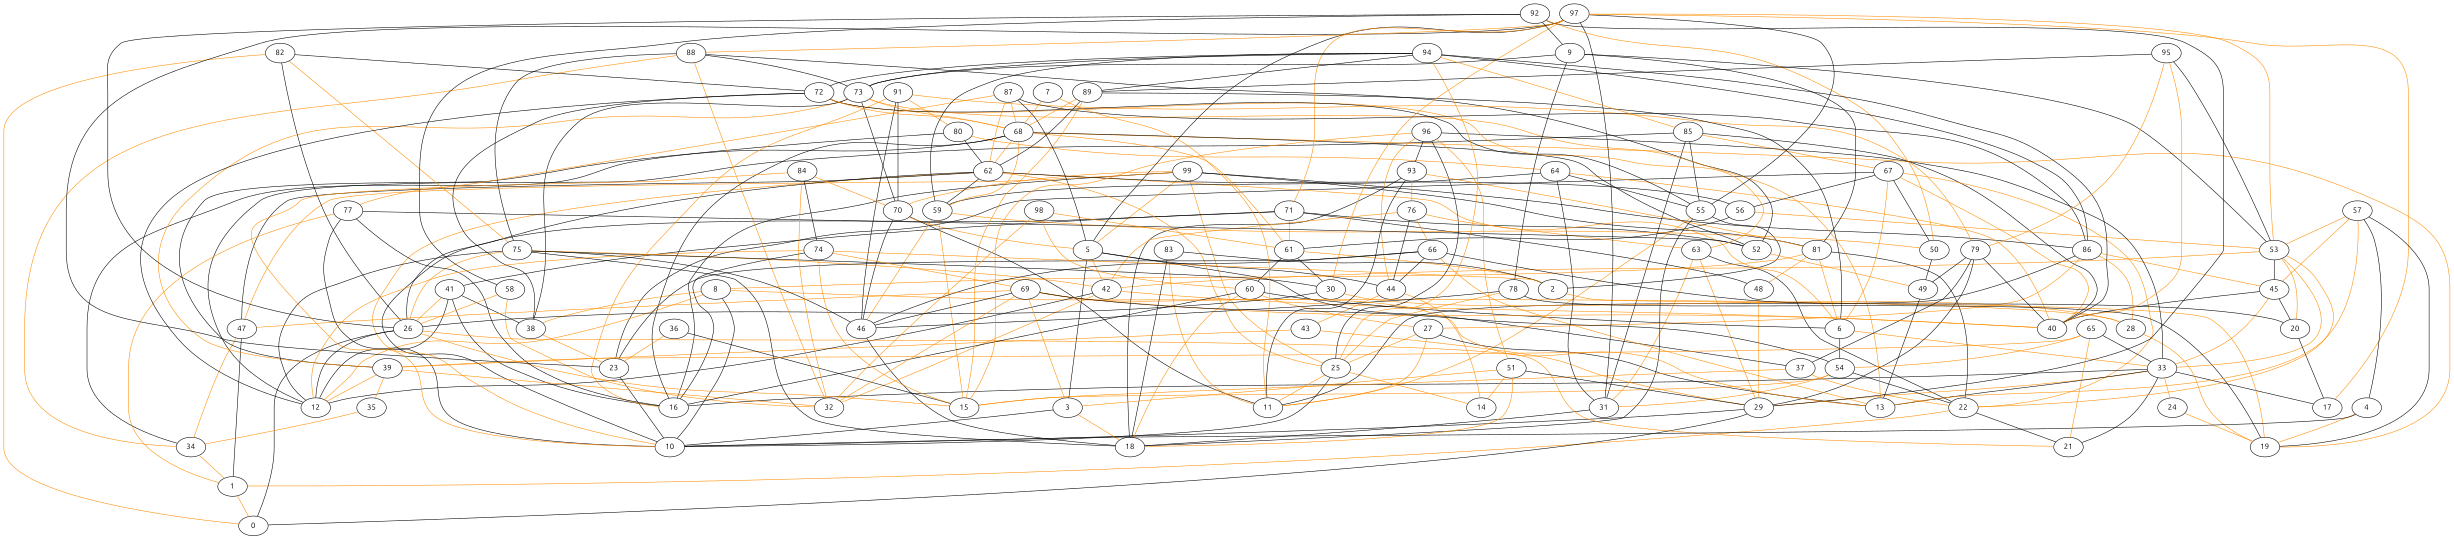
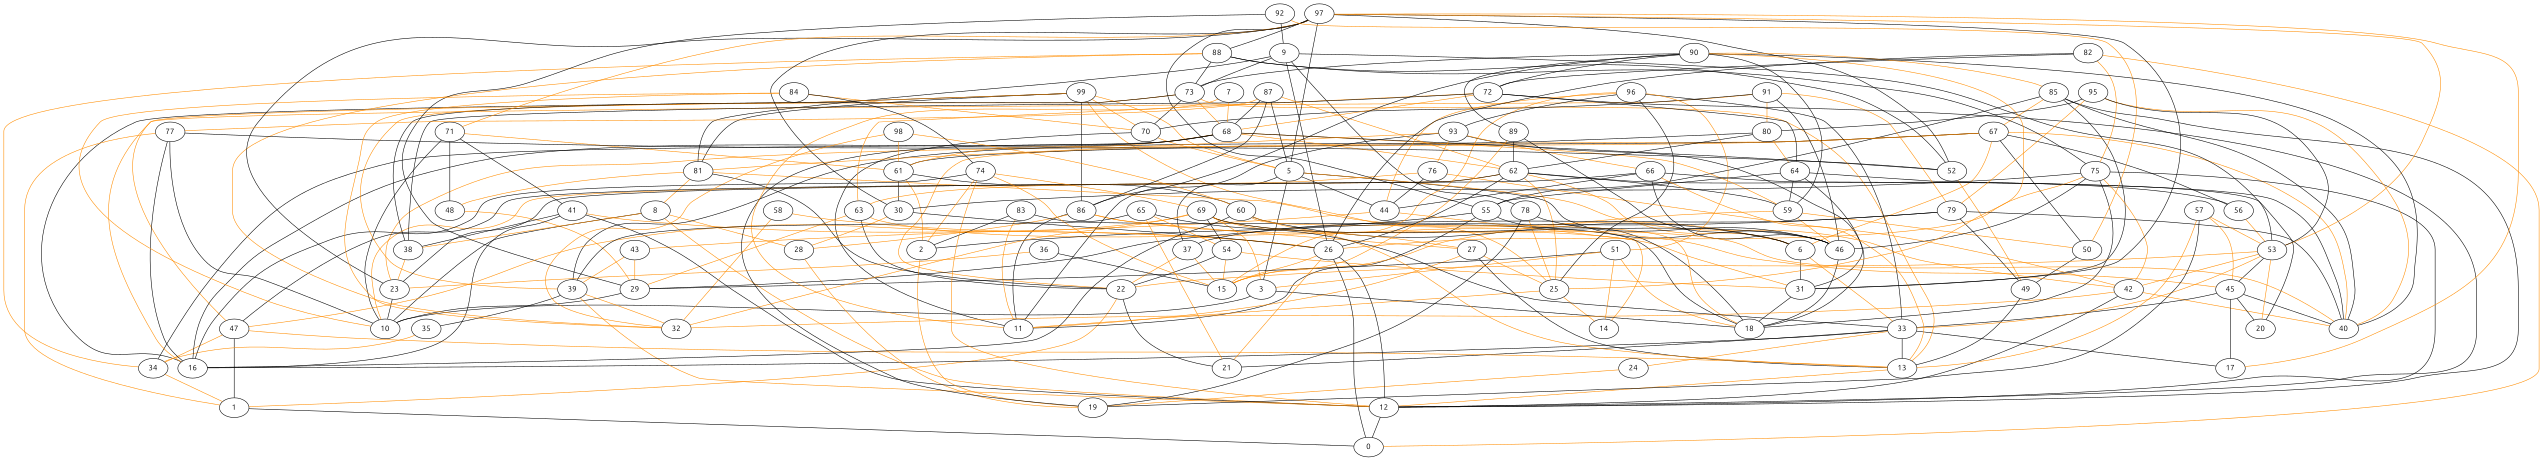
edge "92" -- "26": now "9" -- "26"
edge "92" -- "58": removed
edge "97" -- "88": color darkorange -> black
node "94": label "94" -> "90"
edge "95" -- "89": now "95" -- "80"
edge "72" -- "55": now "72" -- "64"
edge "87" -- "68": color darkorange -> black
edge "89" -- "68": removed
edge "97" -- "30": color darkorange -> black
edge "68" -- "19": color darkorange -> black
edge "67" -- "23": color black -> darkorange
edge "64" -- "40": color darkorange -> black
edge "71" -- "52": now "97" -- "52"
edge "76" -- "66": now "93" -- "66"
edge "56" -- "61": now "67" -- "61"
edge "70" -- "46": now "5" -- "46"
edge "55" -- "11": color darkorange -> black
edge "45" -- "33": color darkorange -> black
edge "6" -- "54": now "6" -- "31"
edge "47" -- "13": added
edge "65" -- "39": color darkorange -> black
edge "20" -- "17": now "45" -- "17"
edge "13" -- "12": added
edge "39" -- "35": color darkorange -> black
edge "33" -- "29": removed
node "4": removed
edge "3" -- "18": color darkorange -> black
edge "25" -- "10": removed
edge "29" -- "0": now "12" -- "0"
edge "1" -- "0": color darkorange -> black
